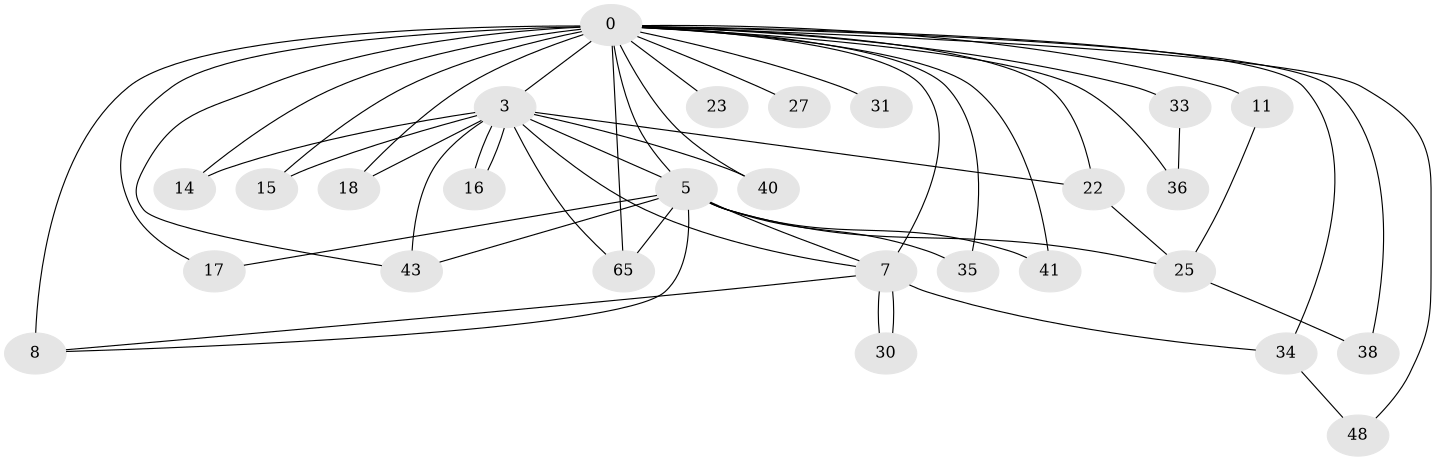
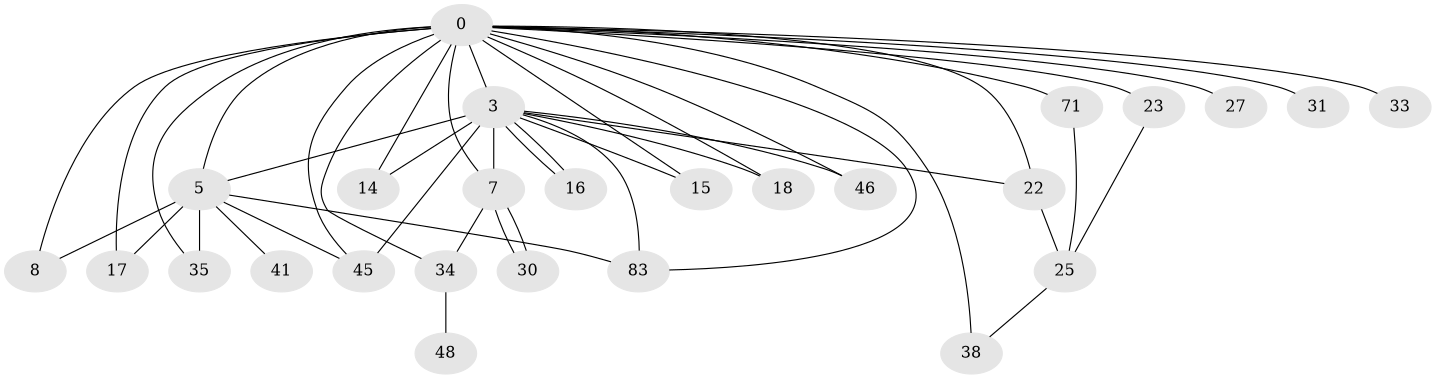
edge "0" -- "41": removed
edge "0" -- "48": removed
node "11": label "11" -> "71"
node "40": label "40" -> "46"
node "36": removed
edge "5" -- "7": removed
edge "5" -- "25": now "23" -- "25"
node "43": label "43" -> "83"
node "65": label "65" -> "45"
edge "7" -- "8": removed
